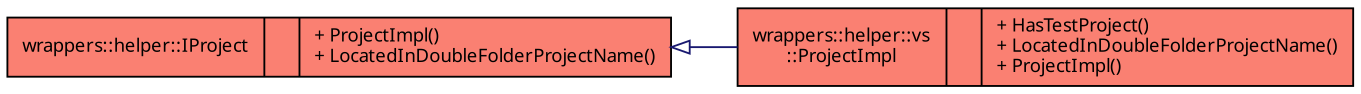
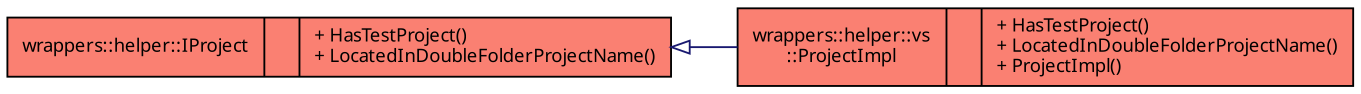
node "wrappers::helper::IProject": text "+ ProjectImpl()" -> "+ HasTestProject()"
